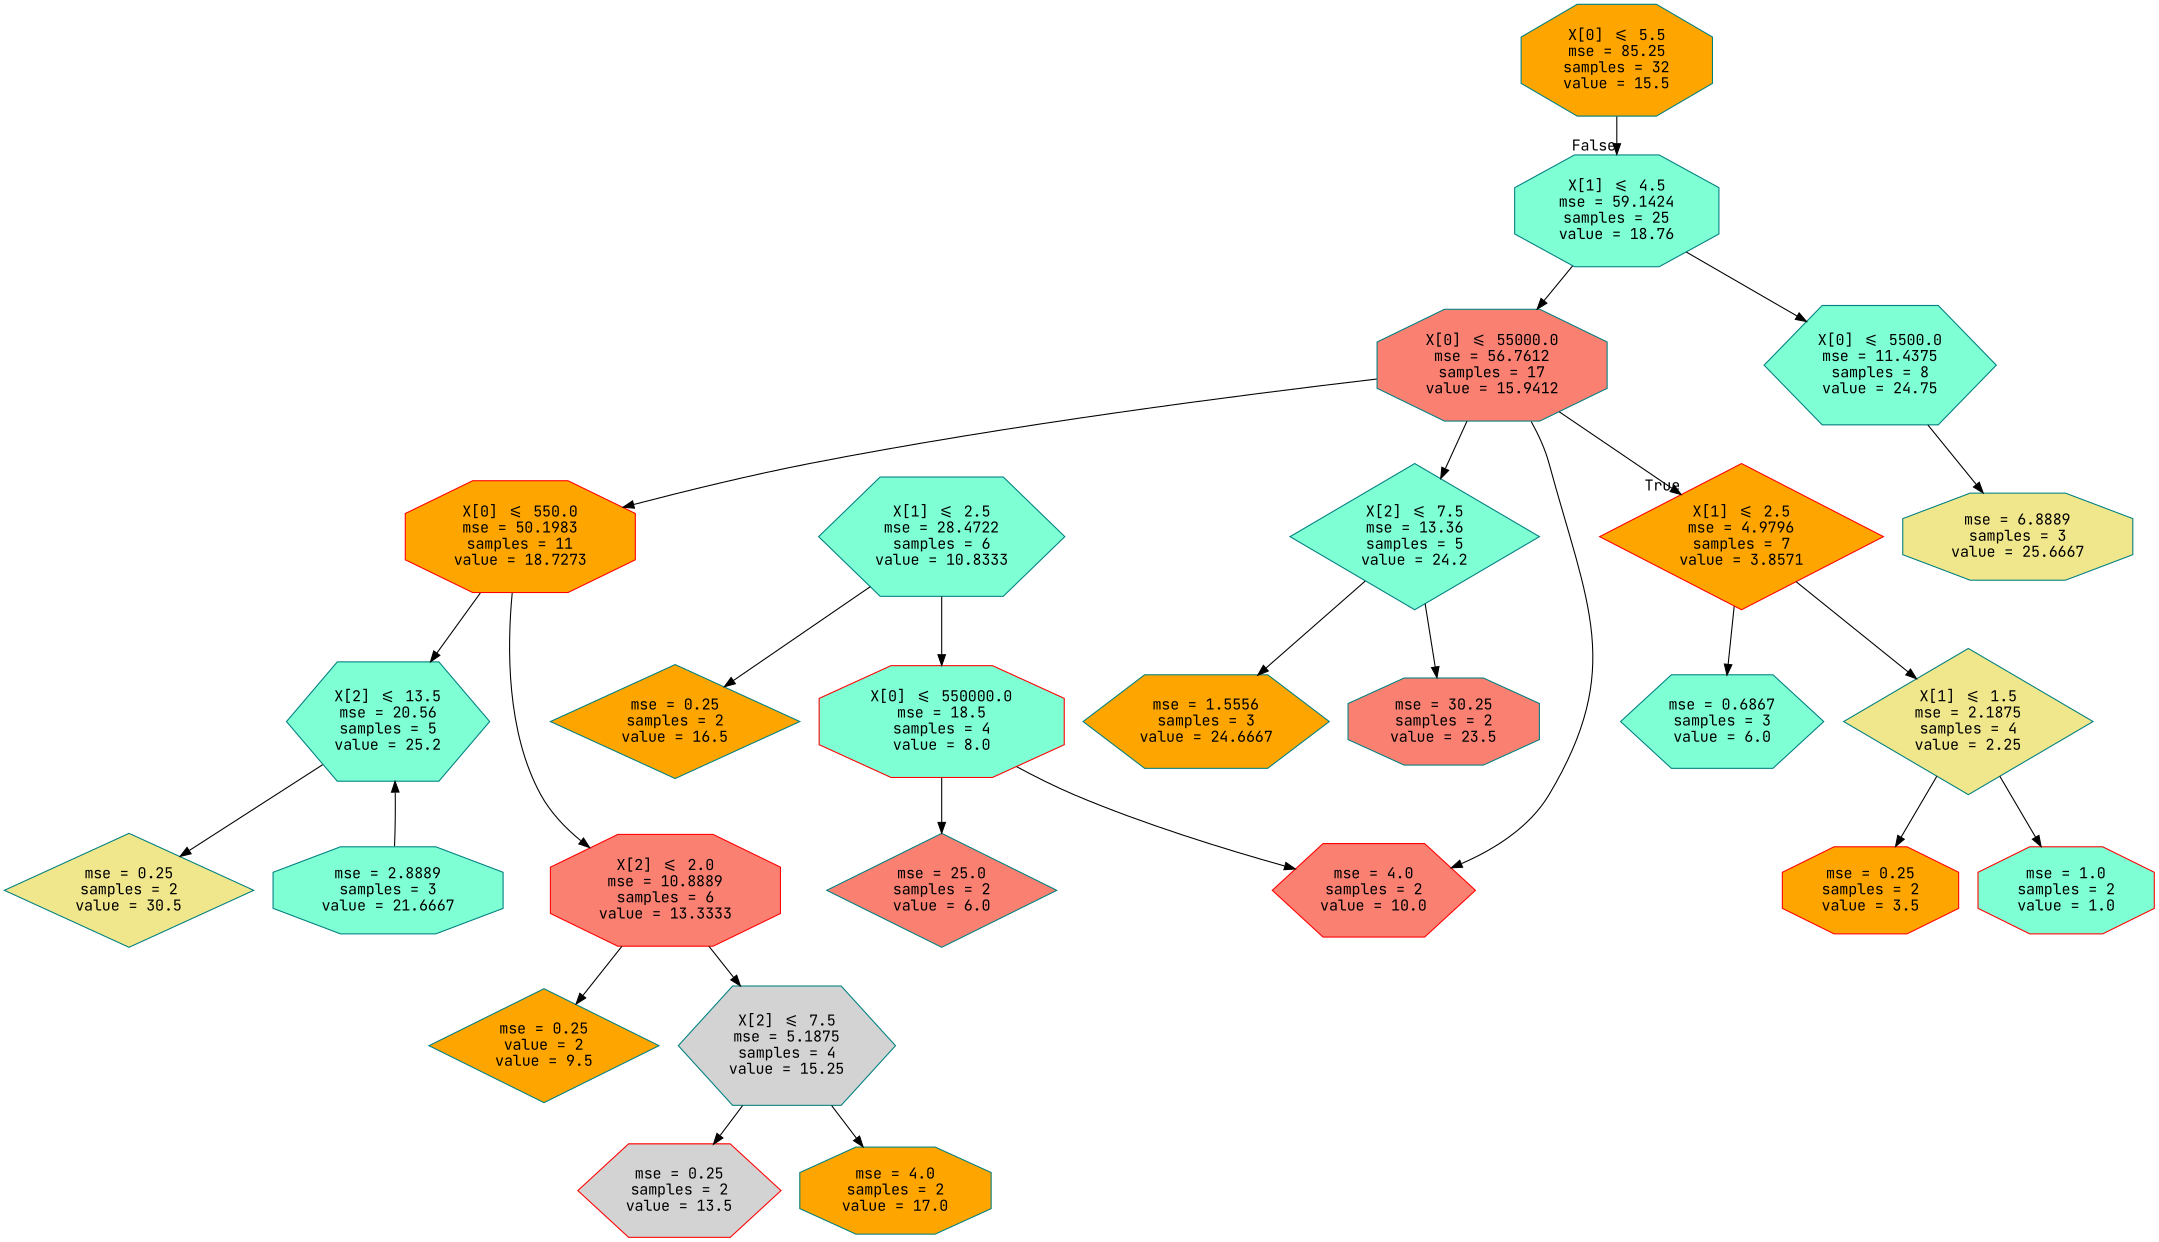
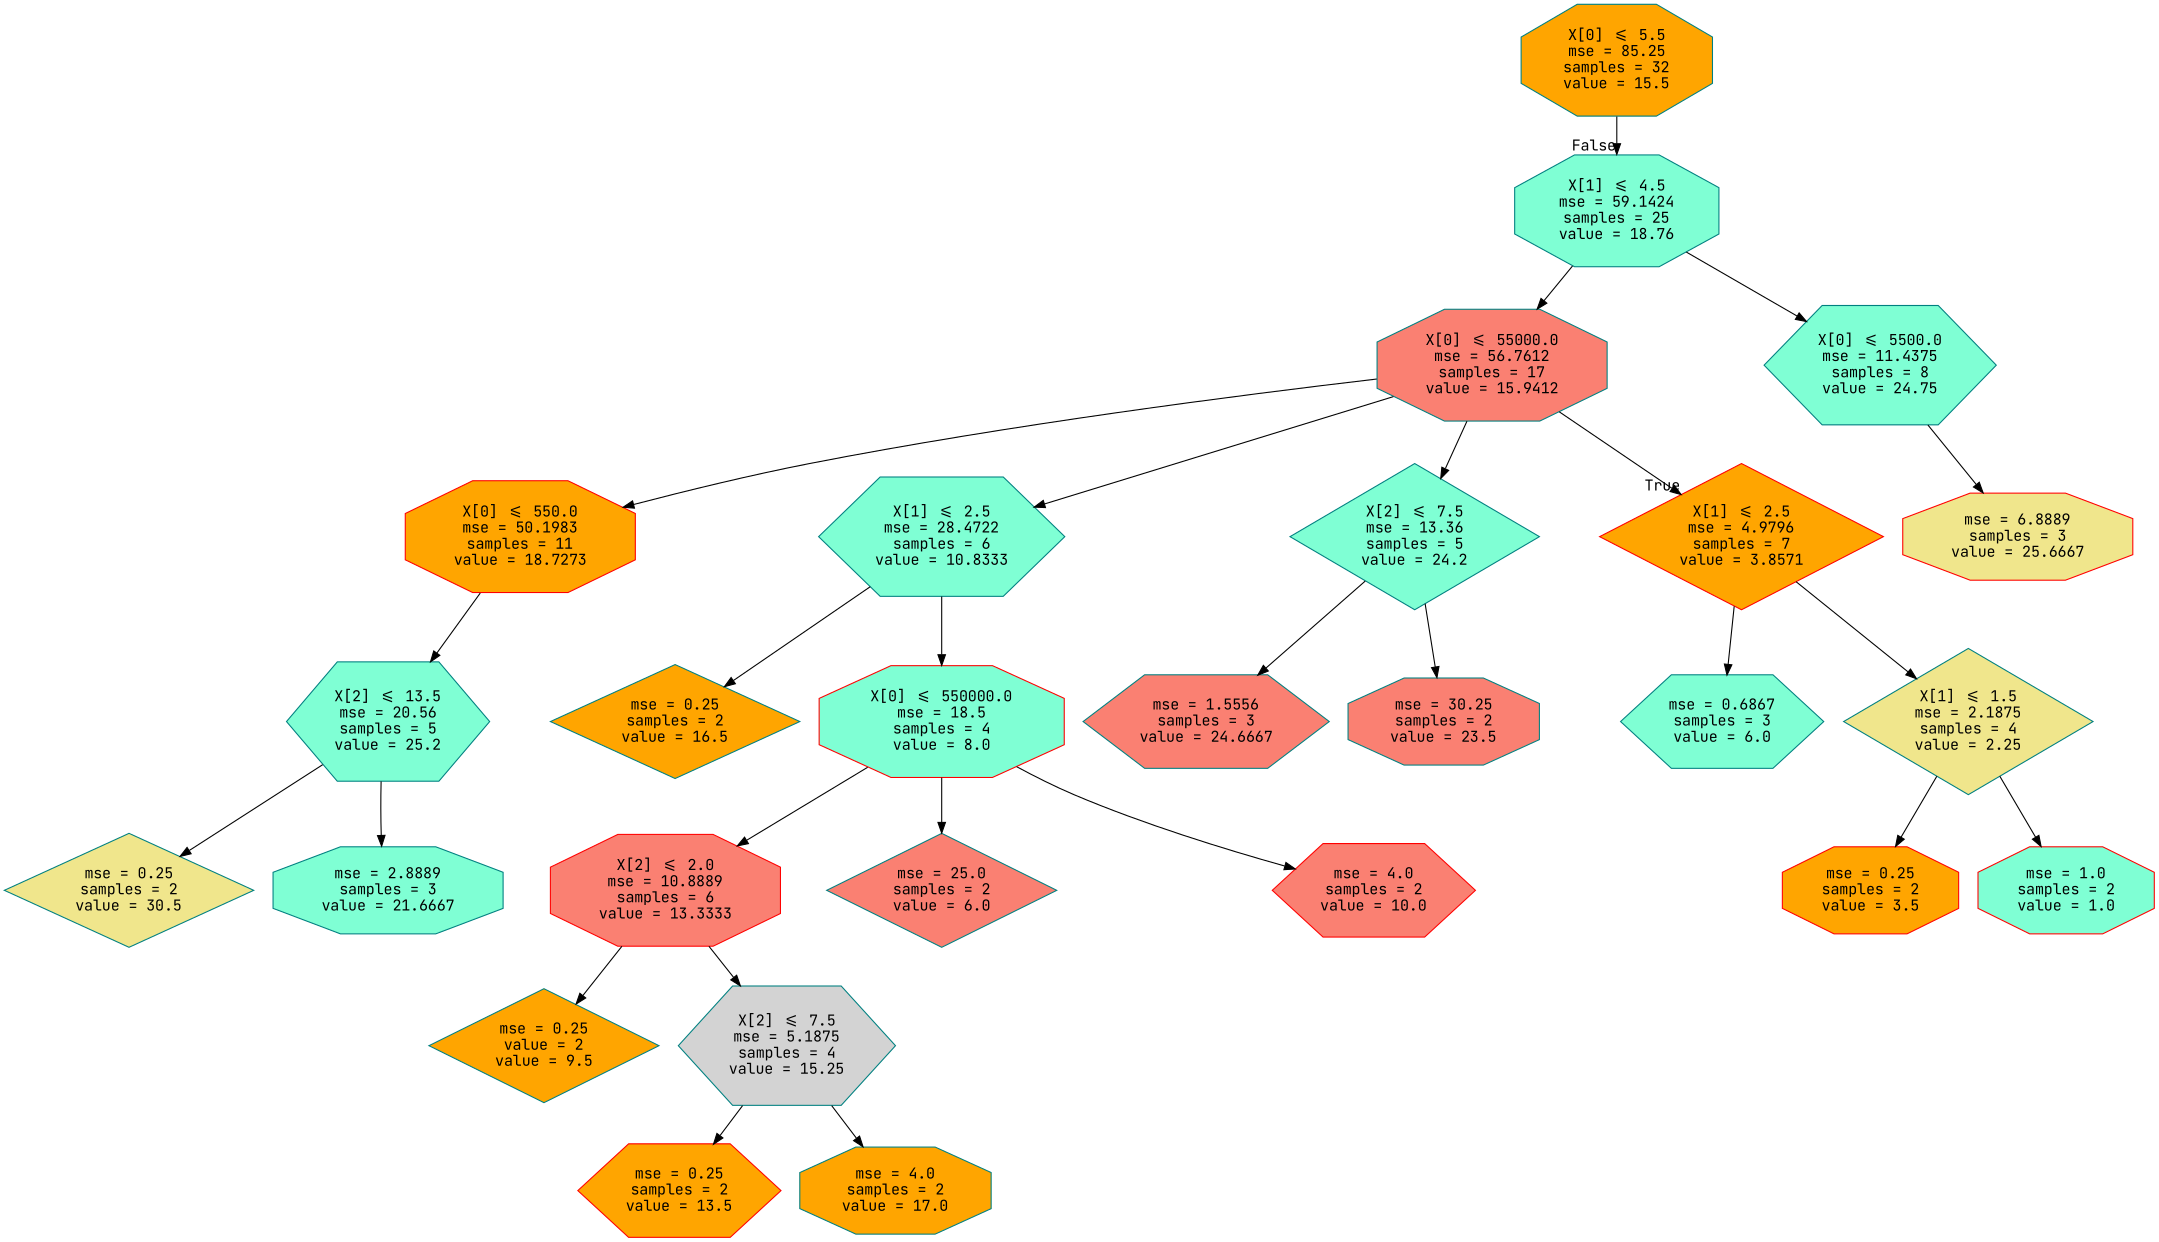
node "mse = 6.8889 samples = 3 value = 25.6667": color teal -> red
edge "X[0] <= 55000.0 mse = 56.7612 samples = 17 value = 15.9412" -> "mse = 4.0 samples = 2 value = 10.0": now "X[0] <= 55000.0 mse = 56.7612 samples = 17 value = 15.9412" -> "X[1] <= 2.5 mse = 28.4722 samples = 6 value = 10.8333"
node "mse = 1.5556 samples = 3 value = 24.6667": fillcolor orange -> salmon
edge "X[0] <= 550.0 mse = 50.1983 samples = 11 value = 18.7273" -> "X[2] <= 2.0 mse = 10.8889 samples = 6 value = 13.3333": now "X[0] <= 550000.0 mse = 18.5 samples = 4 value = 8.0" -> "X[2] <= 2.0 mse = 10.8889 samples = 6 value = 13.3333"
edge "mse = 2.8889 samples = 3 value = 21.6667" -> "X[2] <= 13.5 mse = 20.56 samples = 5 value = 25.2": reversed
node "mse = 0.25 samples = 2 value = 13.5": fillcolor lightgrey -> orange
